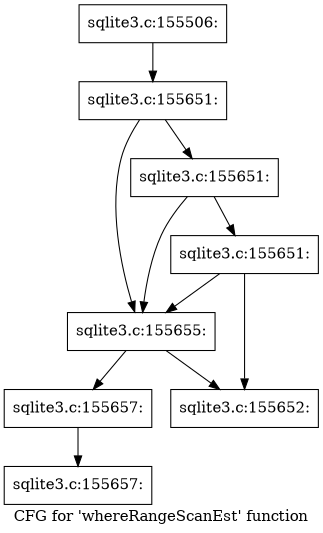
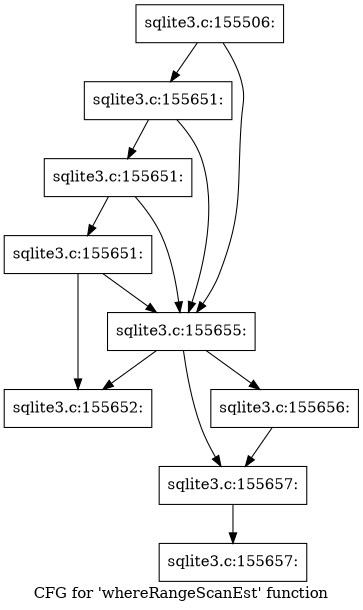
edge "sqlite3.c:155506:" -> "sqlite3.c:155655:": added
node "sqlite3.c:155656:": added
